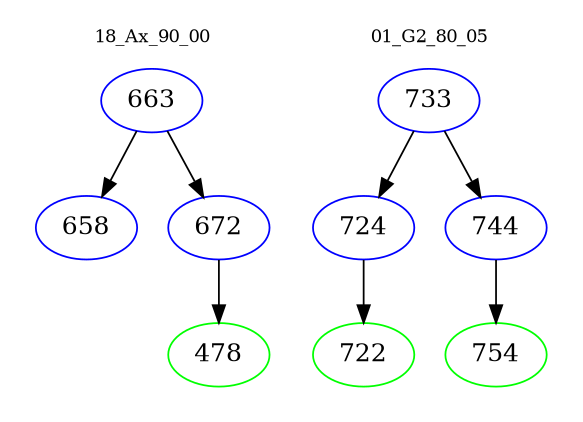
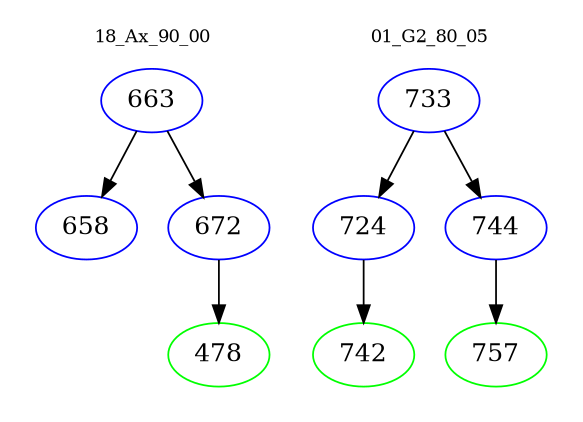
node "722": label "722" -> "742"
node "754": label "754" -> "757"
